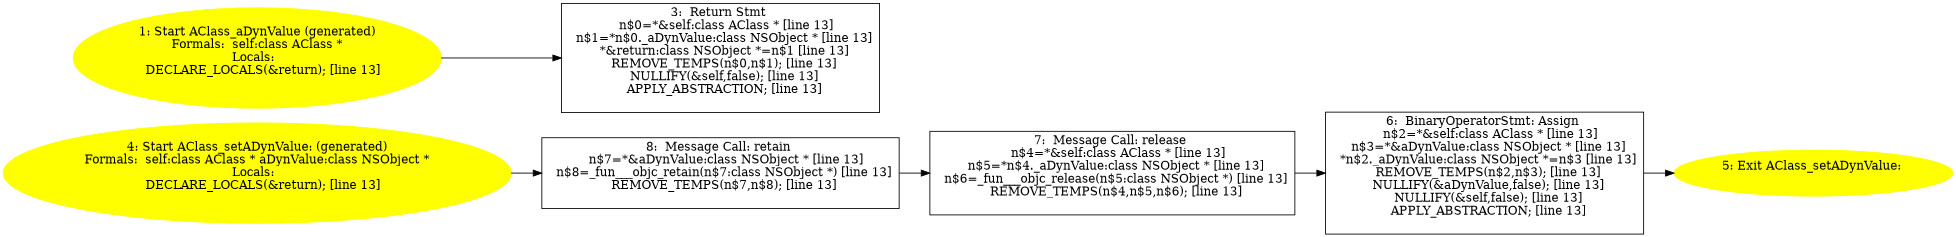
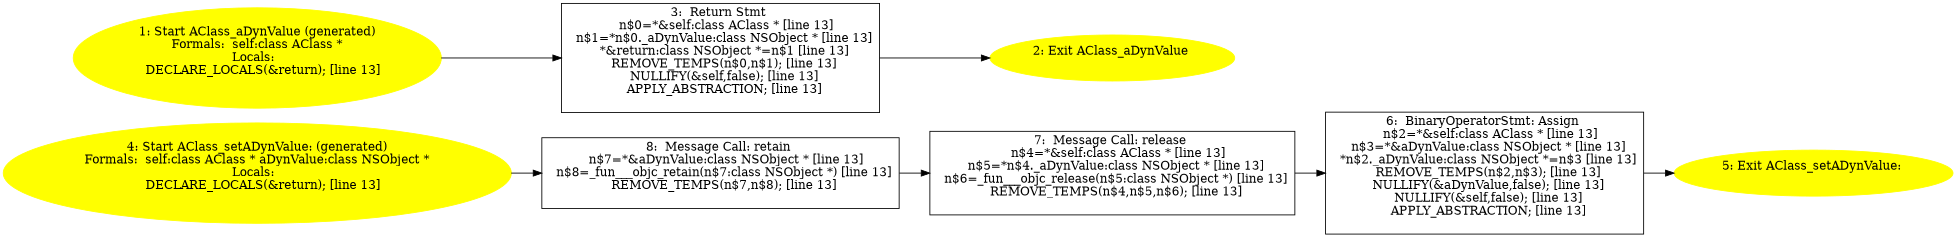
node "2: Exit AClass_aDynValue": added
